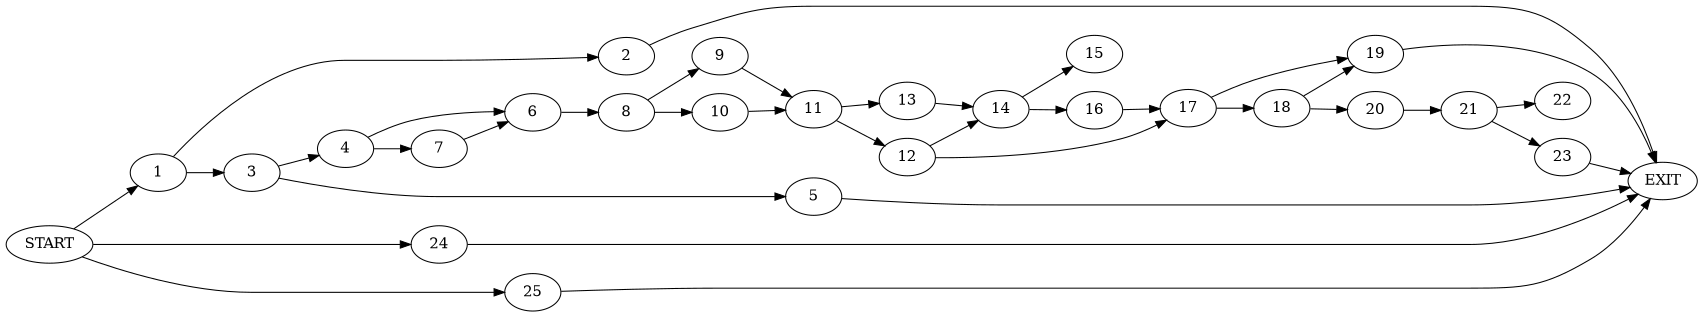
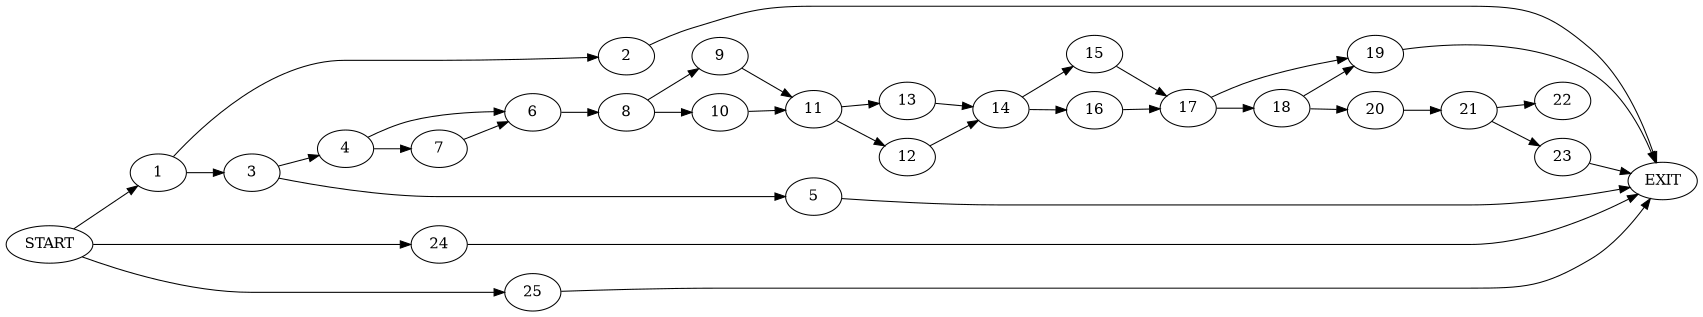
edge "12" -> "17": now "15" -> "17"
